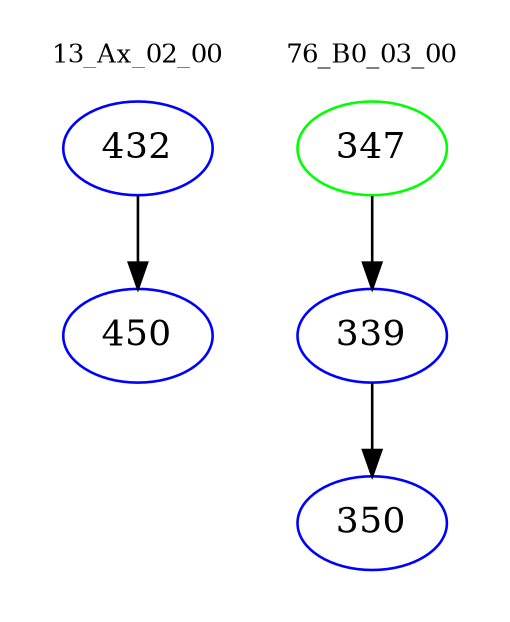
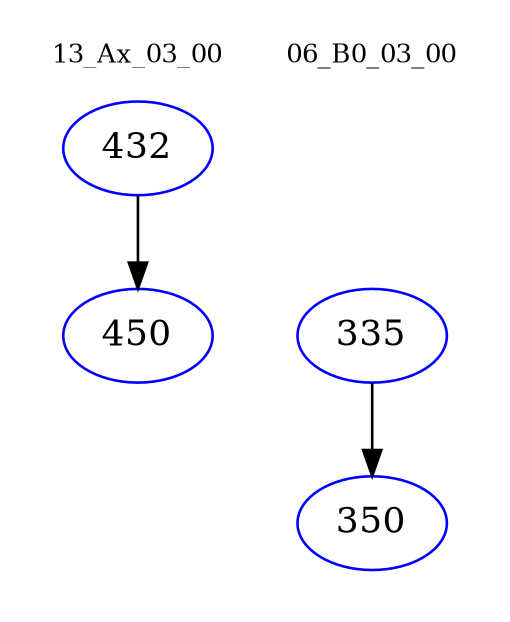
cluster "13_Ax_02_00": label "13_Ax_02_00" -> "13_Ax_03_00"
cluster "76_B0_03_00": label "76_B0_03_00" -> "06_B0_03_00"
node "347": removed
node "339": label "339" -> "335"
